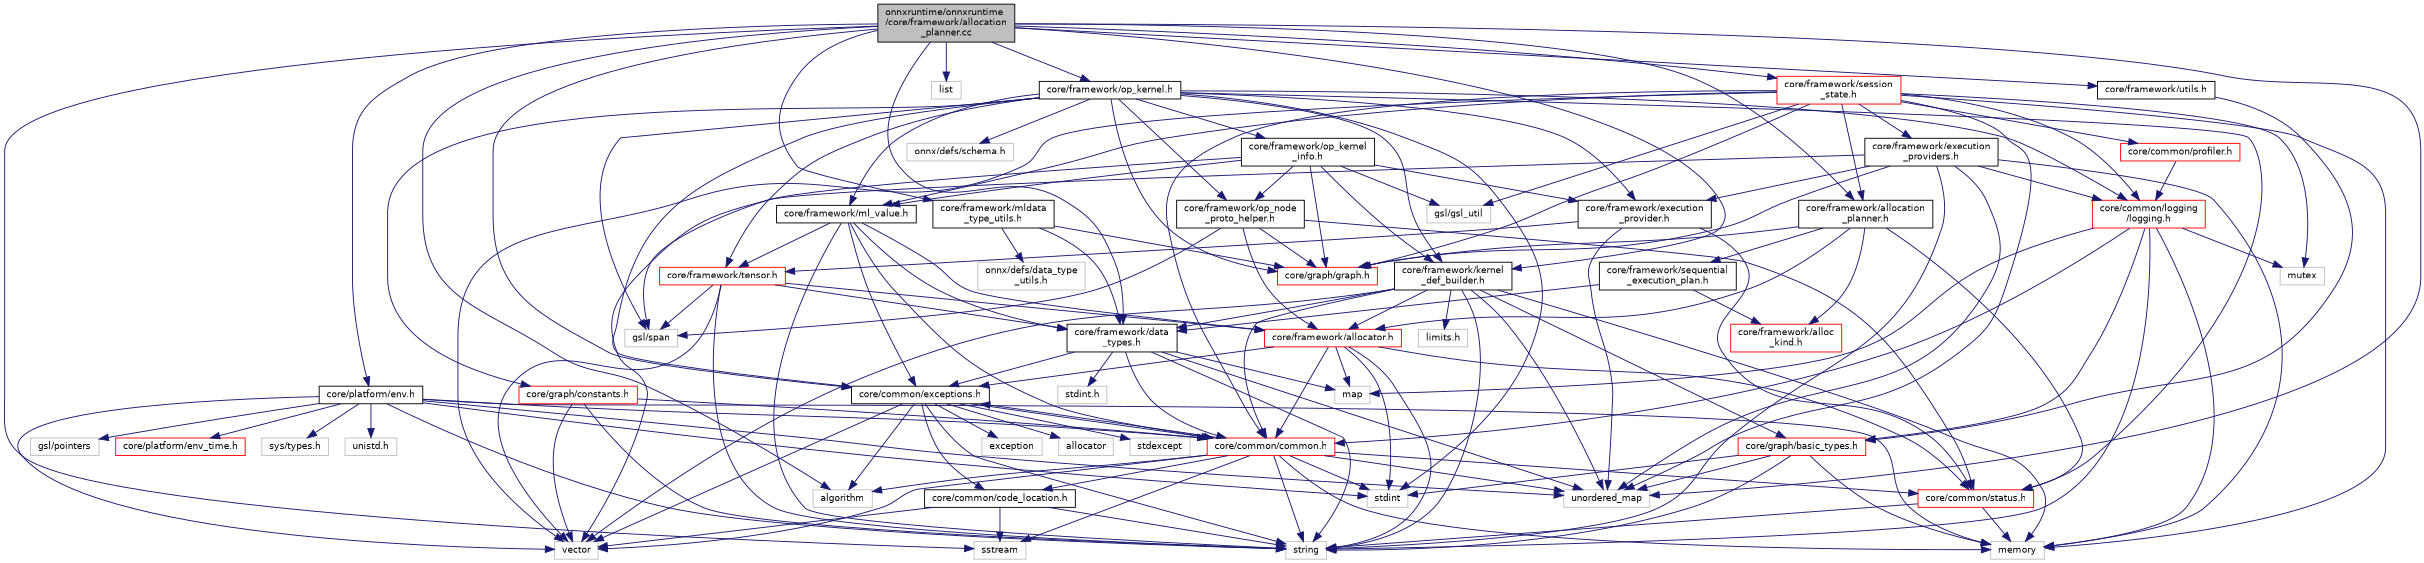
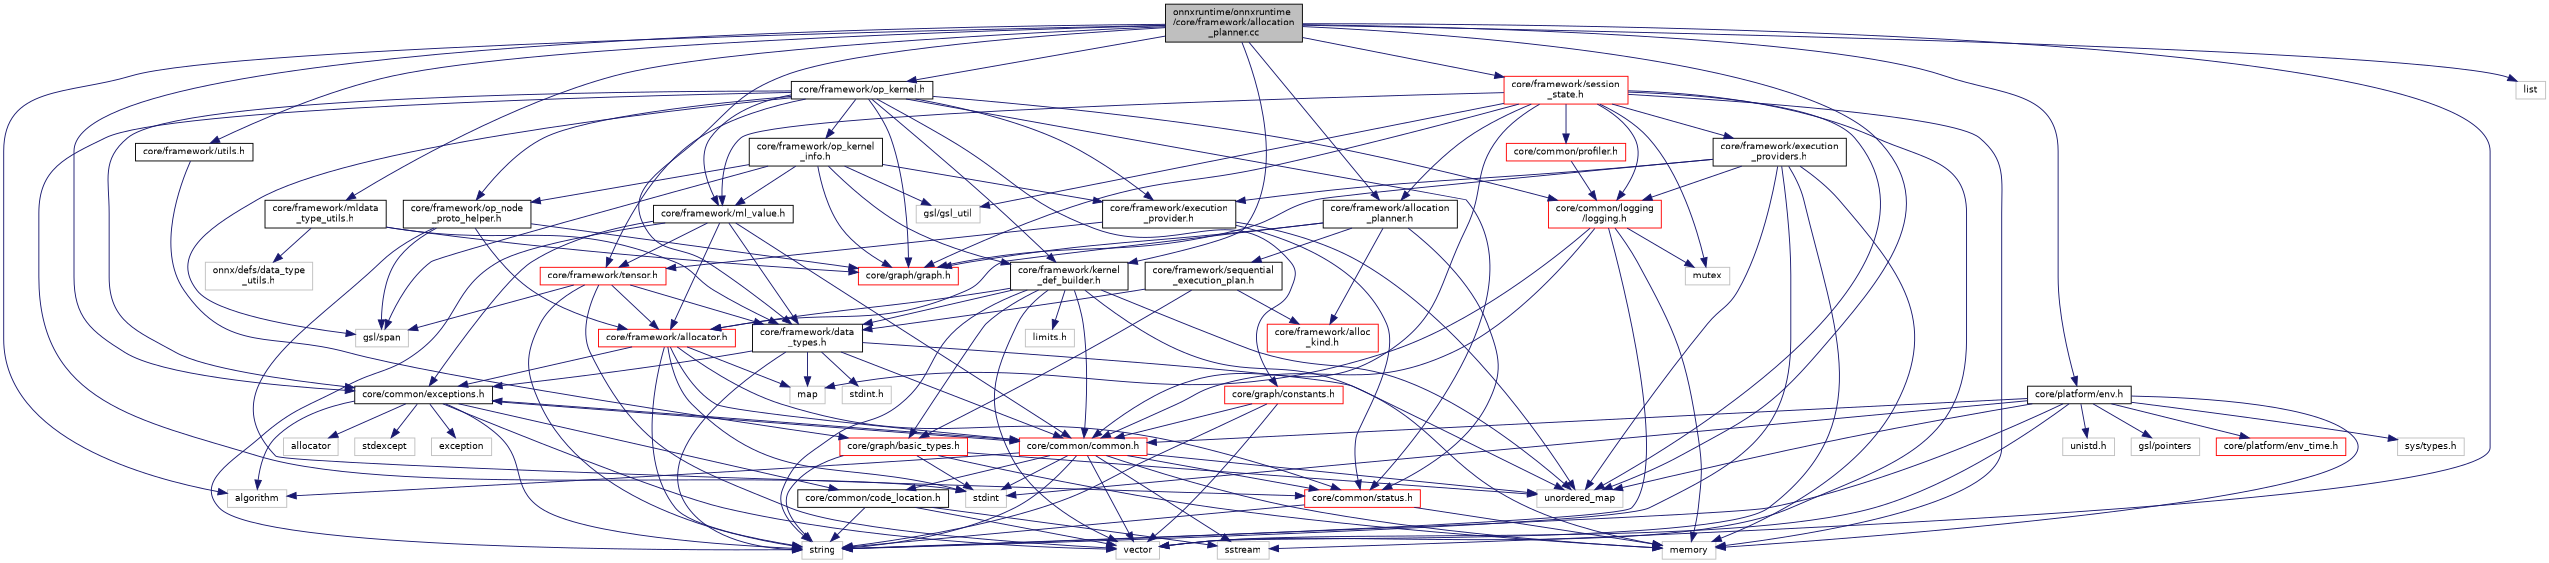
node "onnx/defs/schema.h": removed
edge "core/common/logging /logging.h" -> "core/graph/basic_types.h": now "core/framework/sequential _execution_plan.h" -> "core/graph/basic_types.h"
